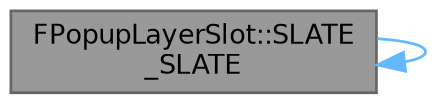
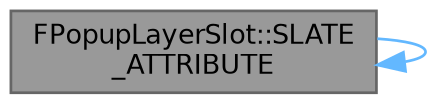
node "FPopupLayerSlot::SLATE _SLATE": label "FPopupLayerSlot::SLATE _SLATE" -> "FPopupLayerSlot::SLATE _ATTRIBUTE"
